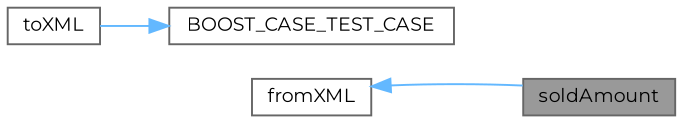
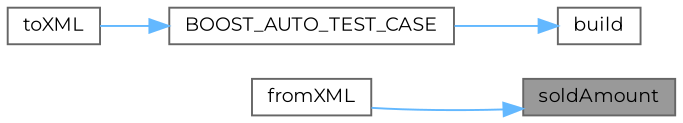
node "BOOST_CASE_TEST_CASE": label "BOOST_CASE_TEST_CASE" -> "BOOST_AUTO_TEST_CASE"
node "build": added
edge "soldAmount" -> "fromXML": reversed
